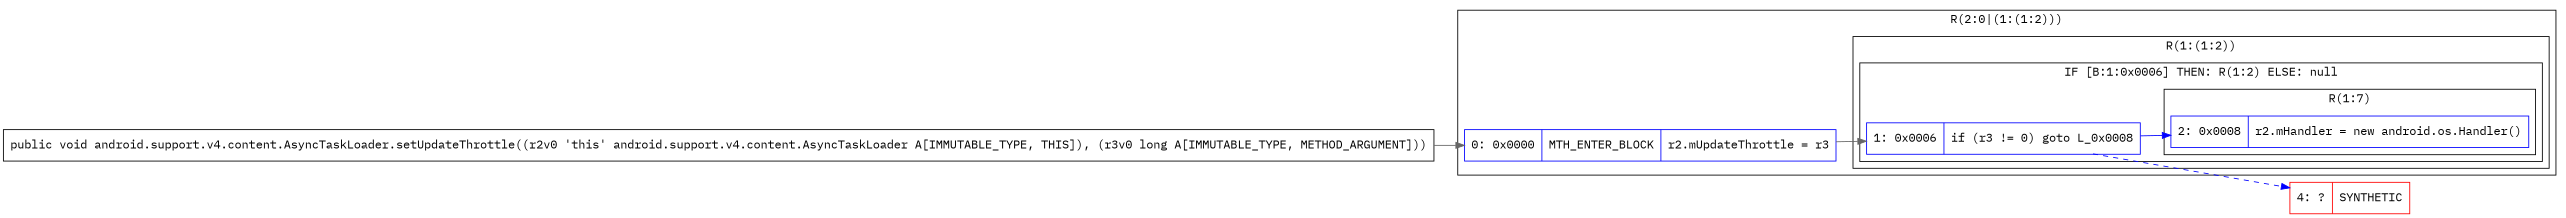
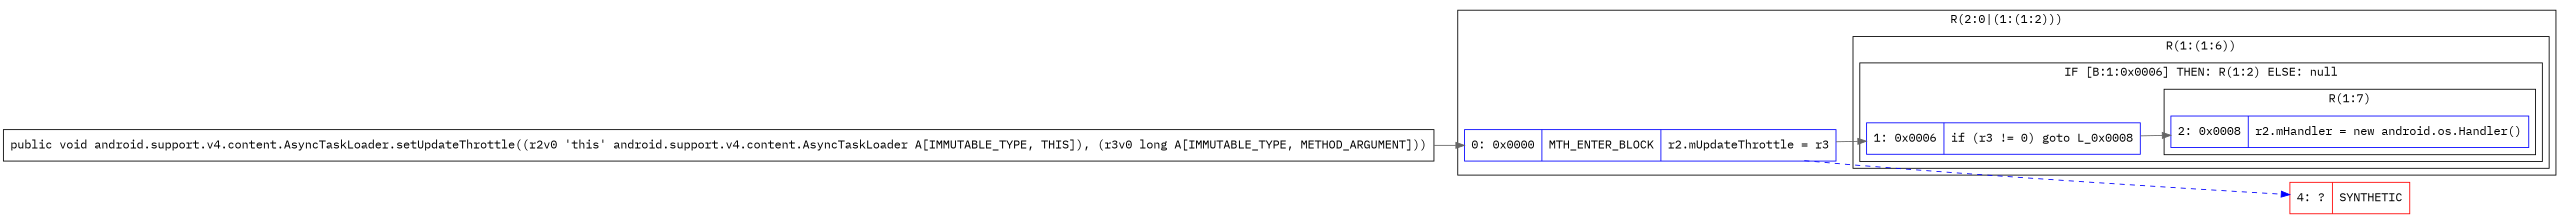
cluster "R(1:(1:2))": label "R(1:(1:2))" -> "R(1:(1:6))"
edge "1: 0x0006" -> "2: 0x0008": color blue -> gray40
edge "1: 0x0006" -> "4: ?": now "0: 0x0000" -> "4: ?"
